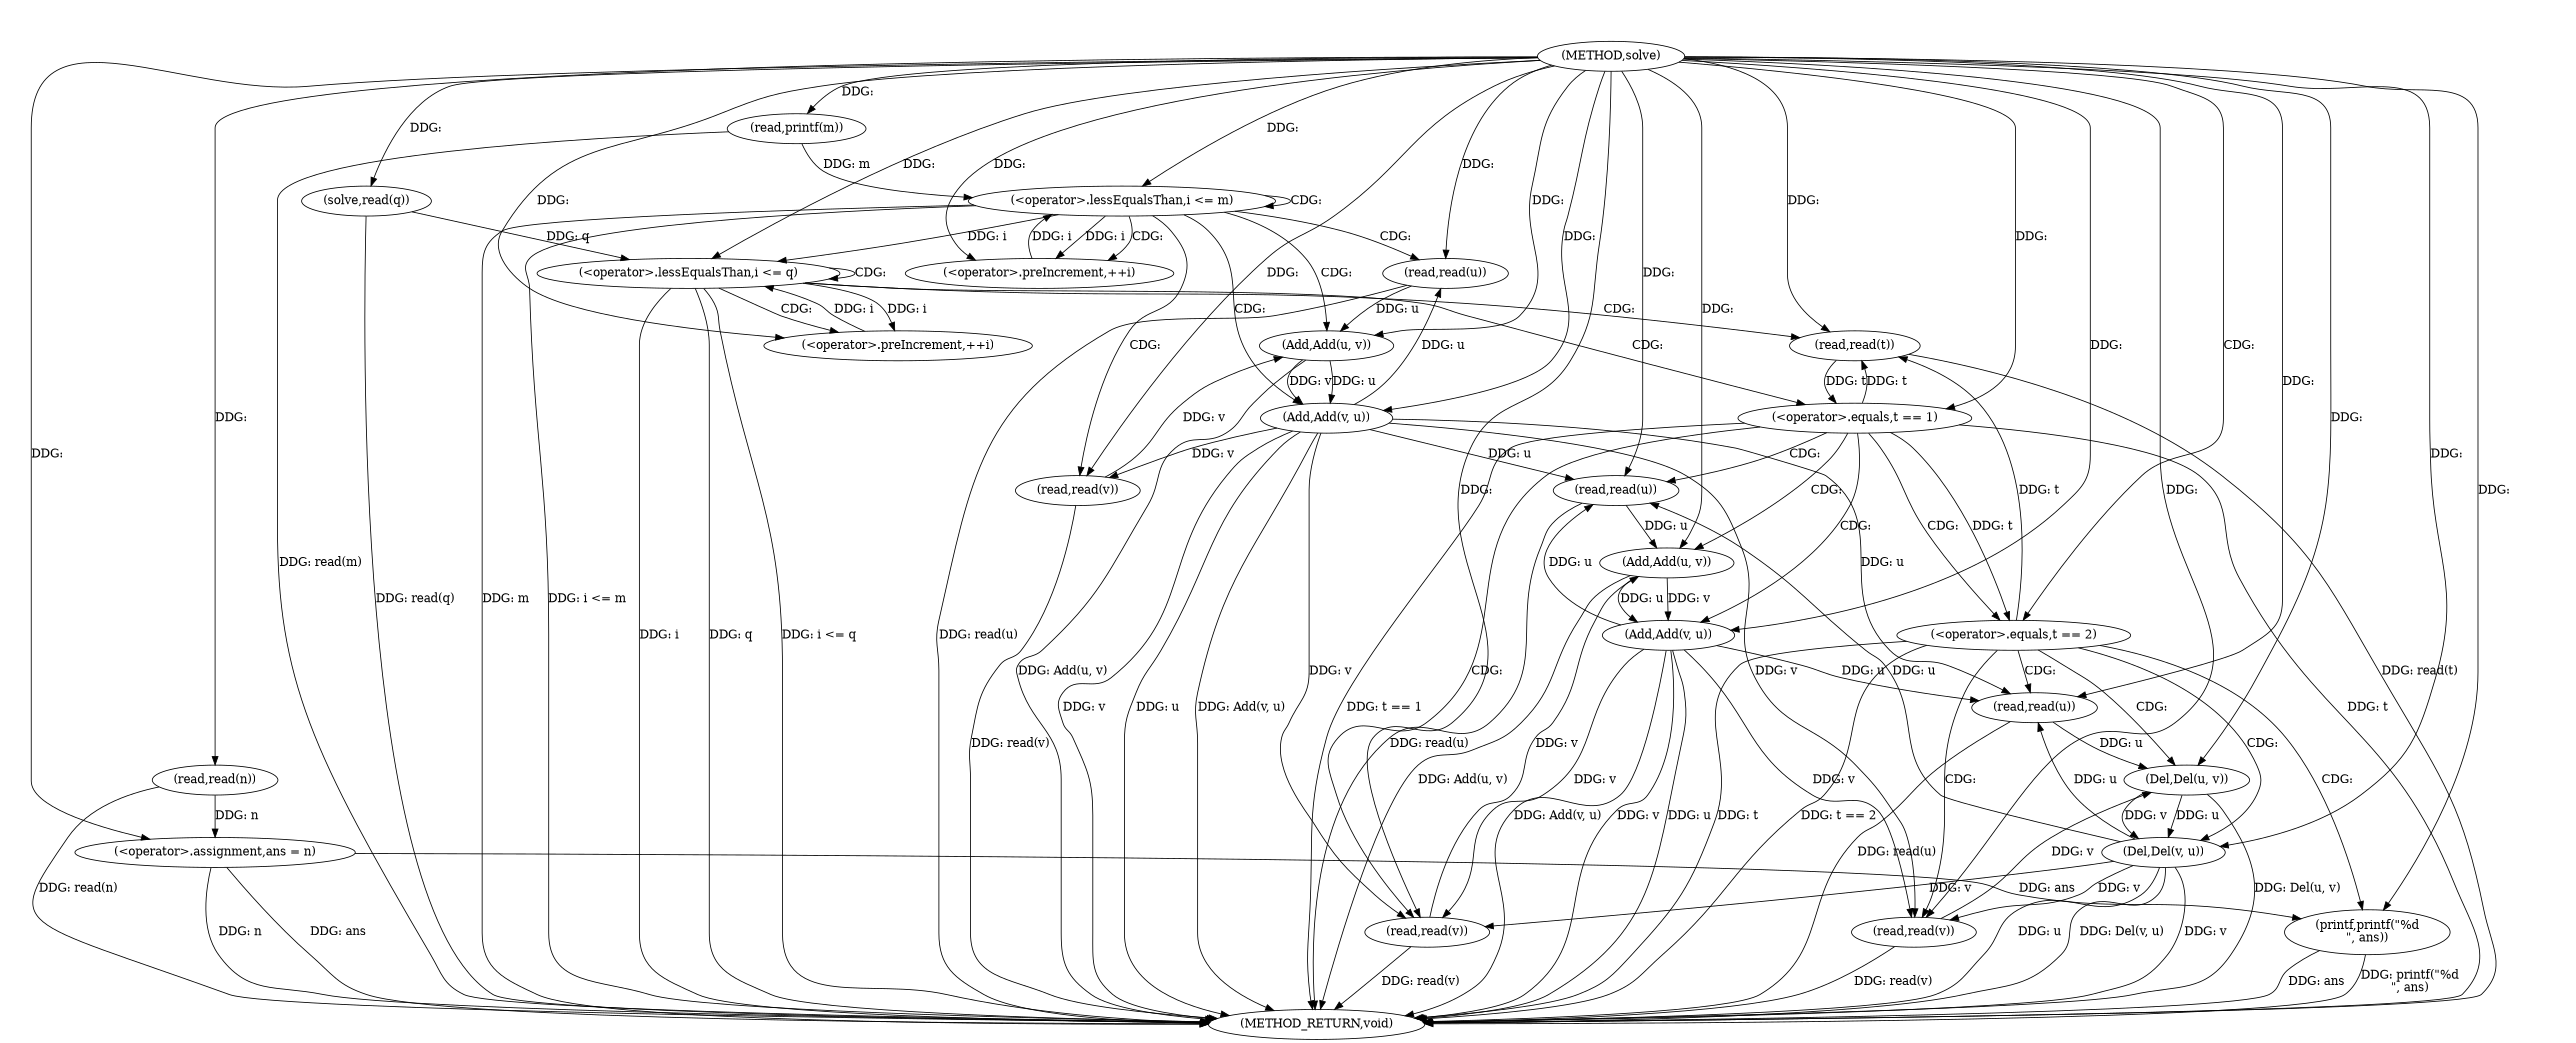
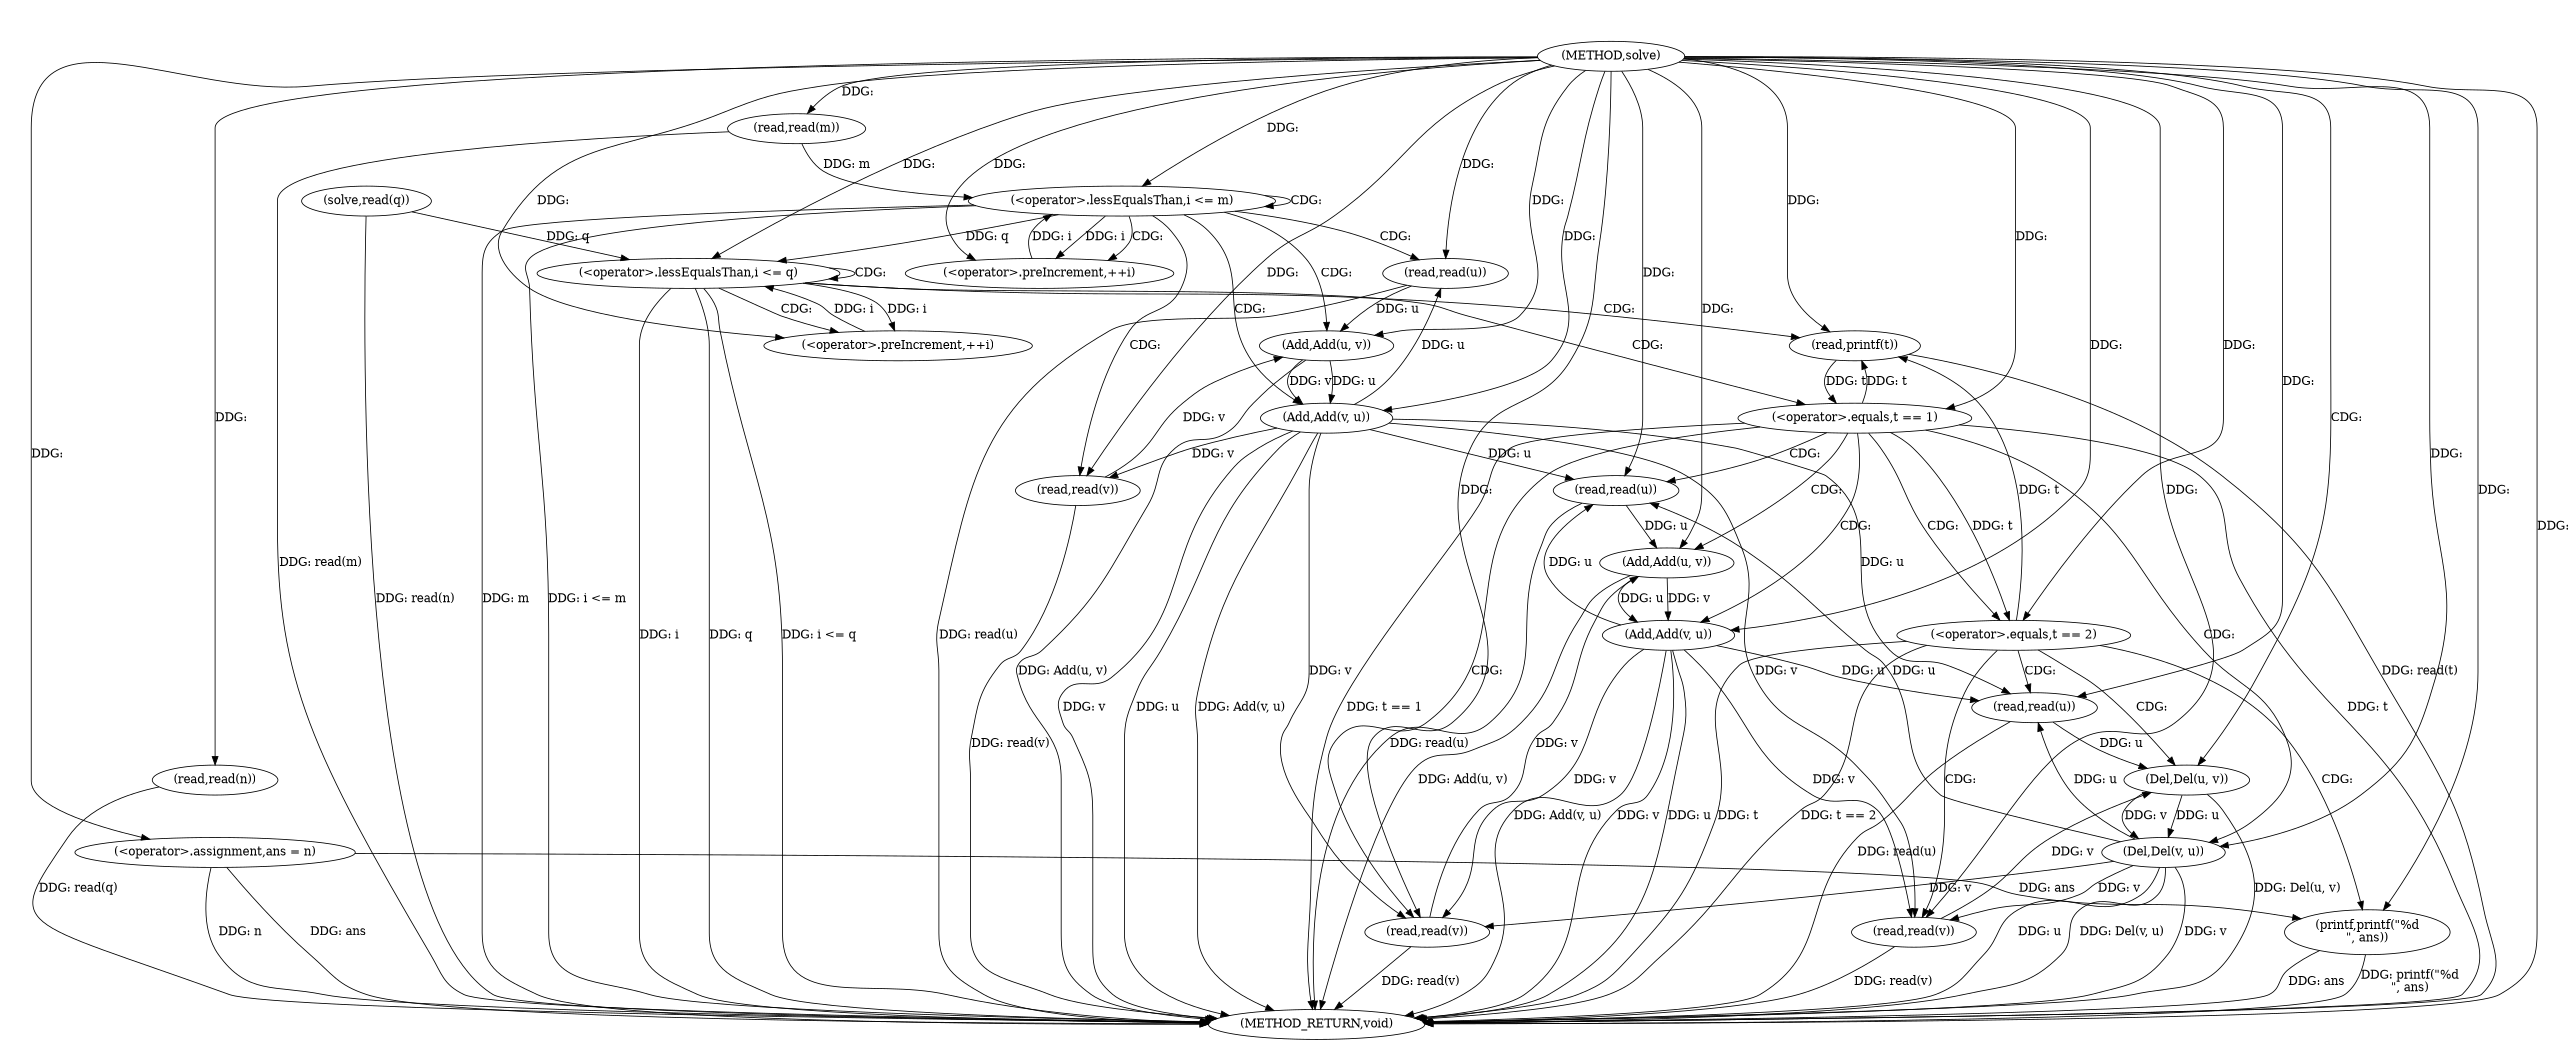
edge "(METHOD,solve)" -> "(solve,read(q))": now "(METHOD,solve)" -> "(METHOD_RETURN,void)"
node "(read,printf(m))": label "(read,printf(m))" -> "(read,read(m))"
edge "(<operator>.lessEqualsThan,i <= m)" -> "(<operator>.lessEqualsThan,i <= q)": label "DDG: i" -> "DDG: q"
node "(read,read(t))": label "(read,read(t))" -> "(read,printf(t))"
edge "(METHOD,solve)" -> "(<operator>.equals,t == 2)": label "CDG: " -> "DDG: "
edge "(METHOD,solve)" -> "(Del,Del(u, v))": label "DDG: " -> "CDG: "
edge "(solve,read(q))" -> "(METHOD_RETURN,void)": label "DDG: read(q)" -> "DDG: read(n)"
edge "(<operator>.equals,t == 2)" -> "(Del,Del(v, u))": now "(<operator>.equals,t == 1)" -> "(Del,Del(v, u))"
edge "(read,read(n))" -> "(<operator>.assignment,ans = n)": removed, label "DDG: n"
edge "(read,read(n))" -> "(METHOD_RETURN,void)": label "DDG: read(n)" -> "DDG: read(q)"
